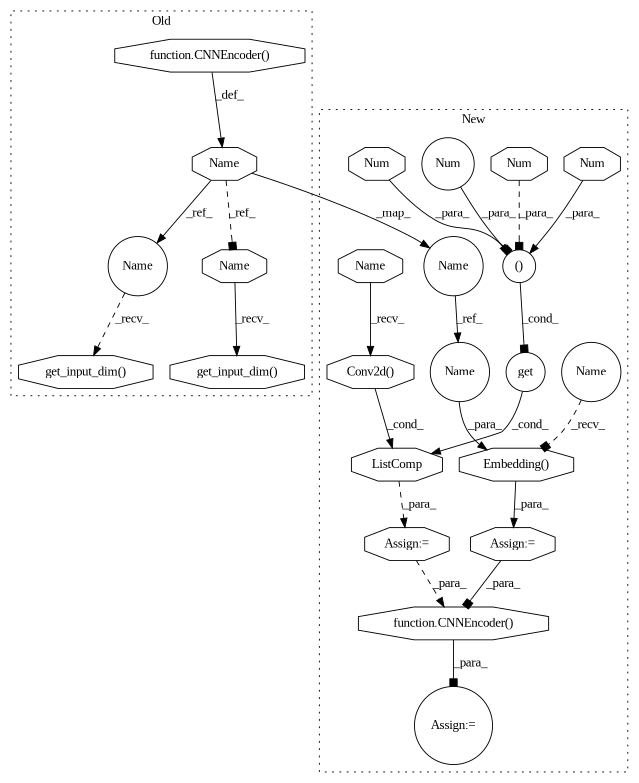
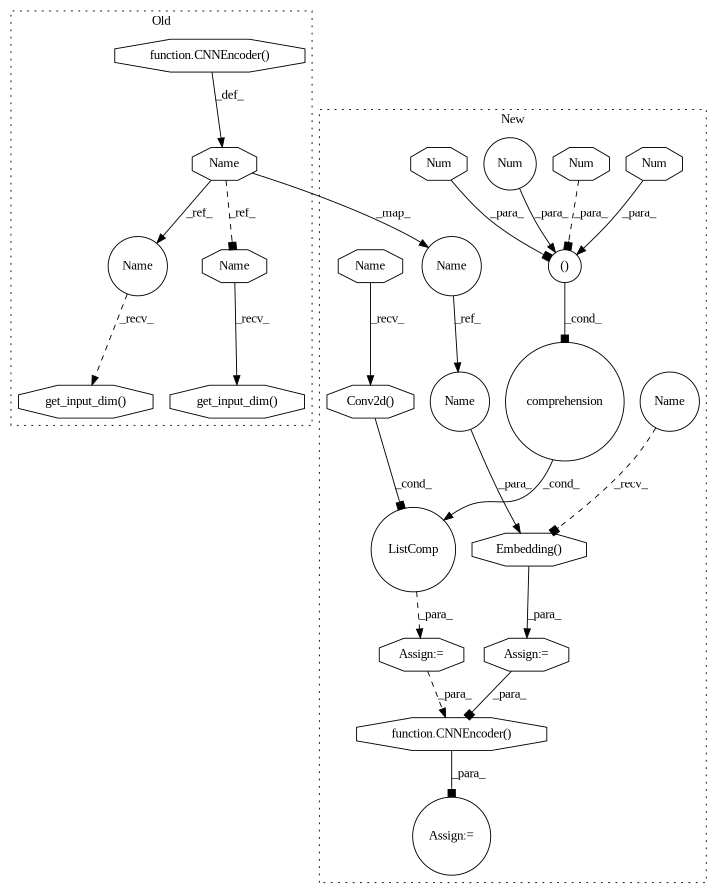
node "get": label "get" -> "comprehension"
edge "Conv2d()" -> "ListComp": arrowhead normal -> box
node "ListComp": shape octagon -> circle
